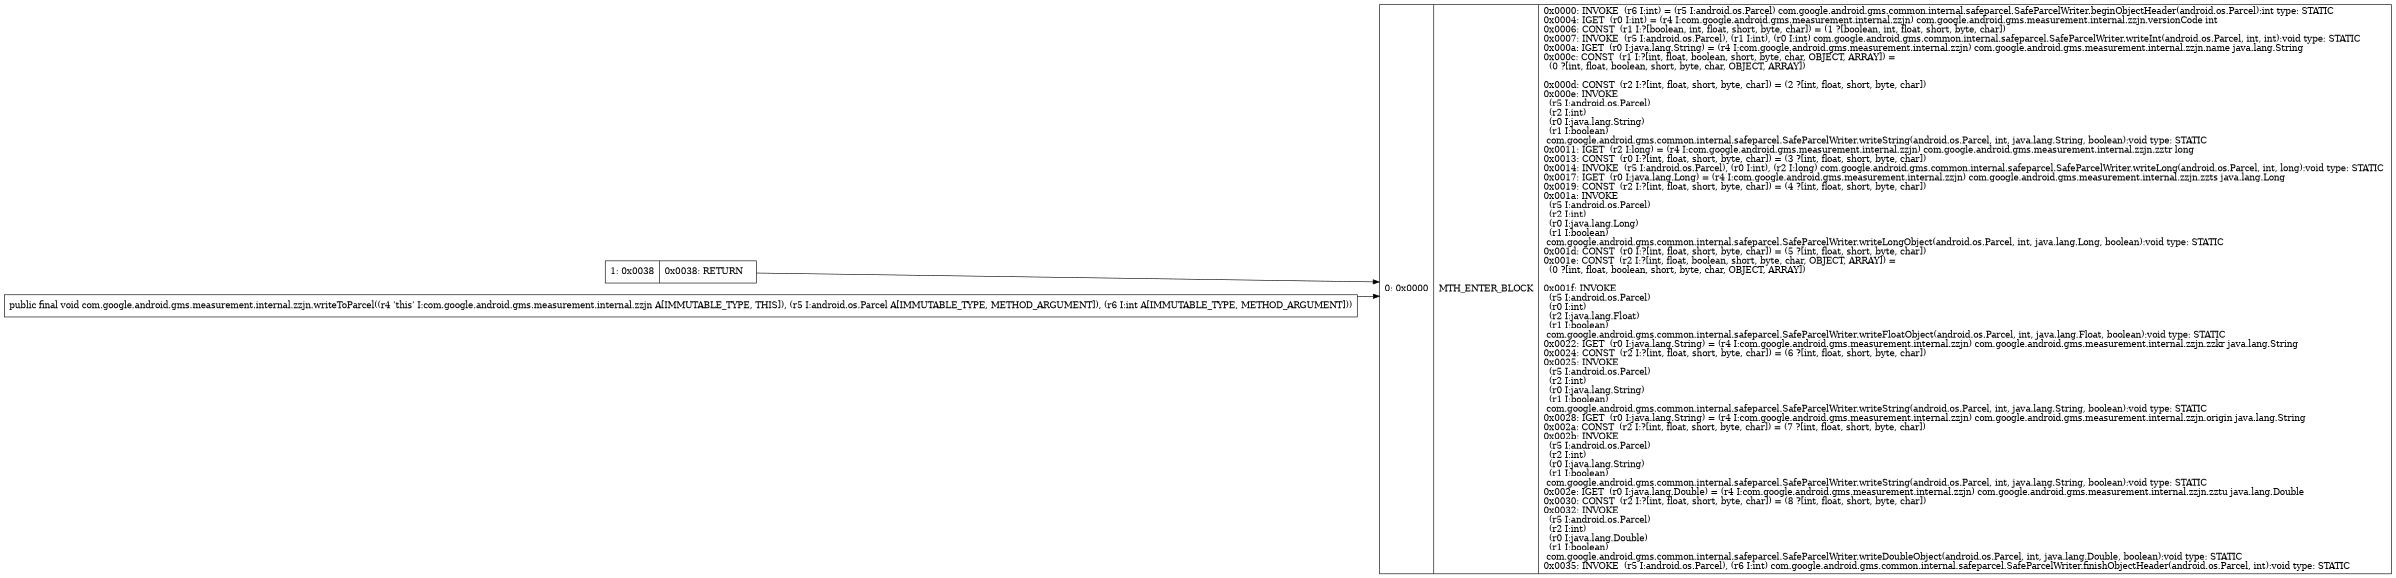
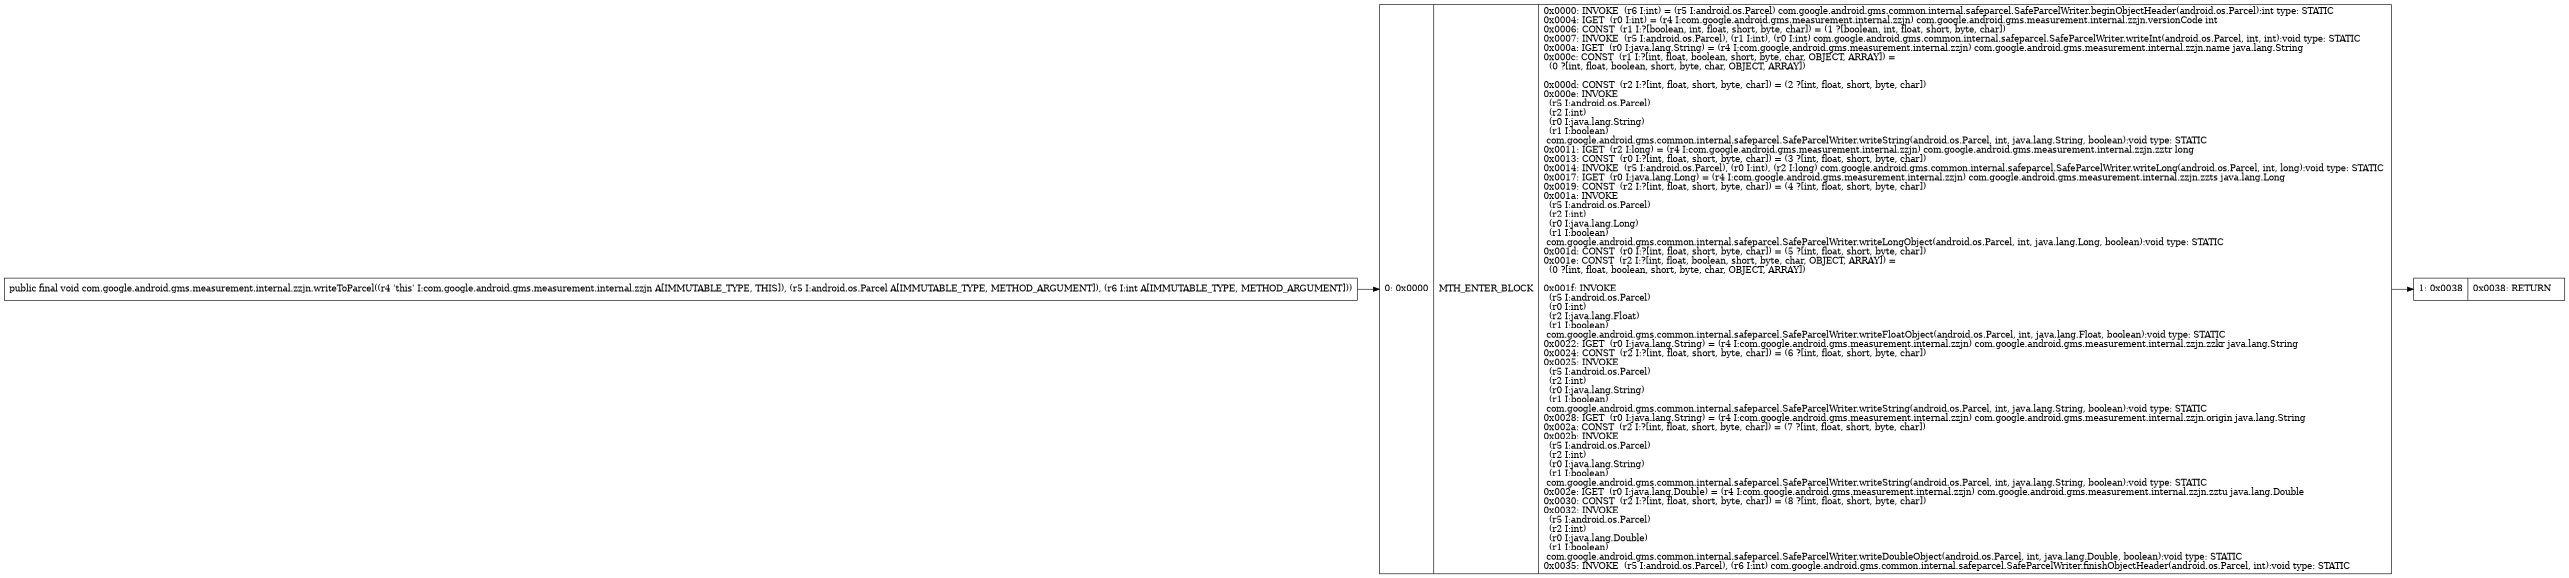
edge "1: 0x0038" -> "0: 0x0000": reversed
